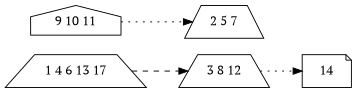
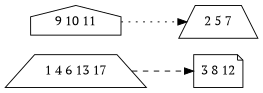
node "3 8 12": shape trapezium -> note
node "14": removed
